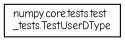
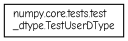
node "numpy.core.tests.test _tests.TestUserDType": label "numpy.core.tests.test _tests.TestUserDType" -> "numpy.core.tests.test _dtype.TestUserDType"
